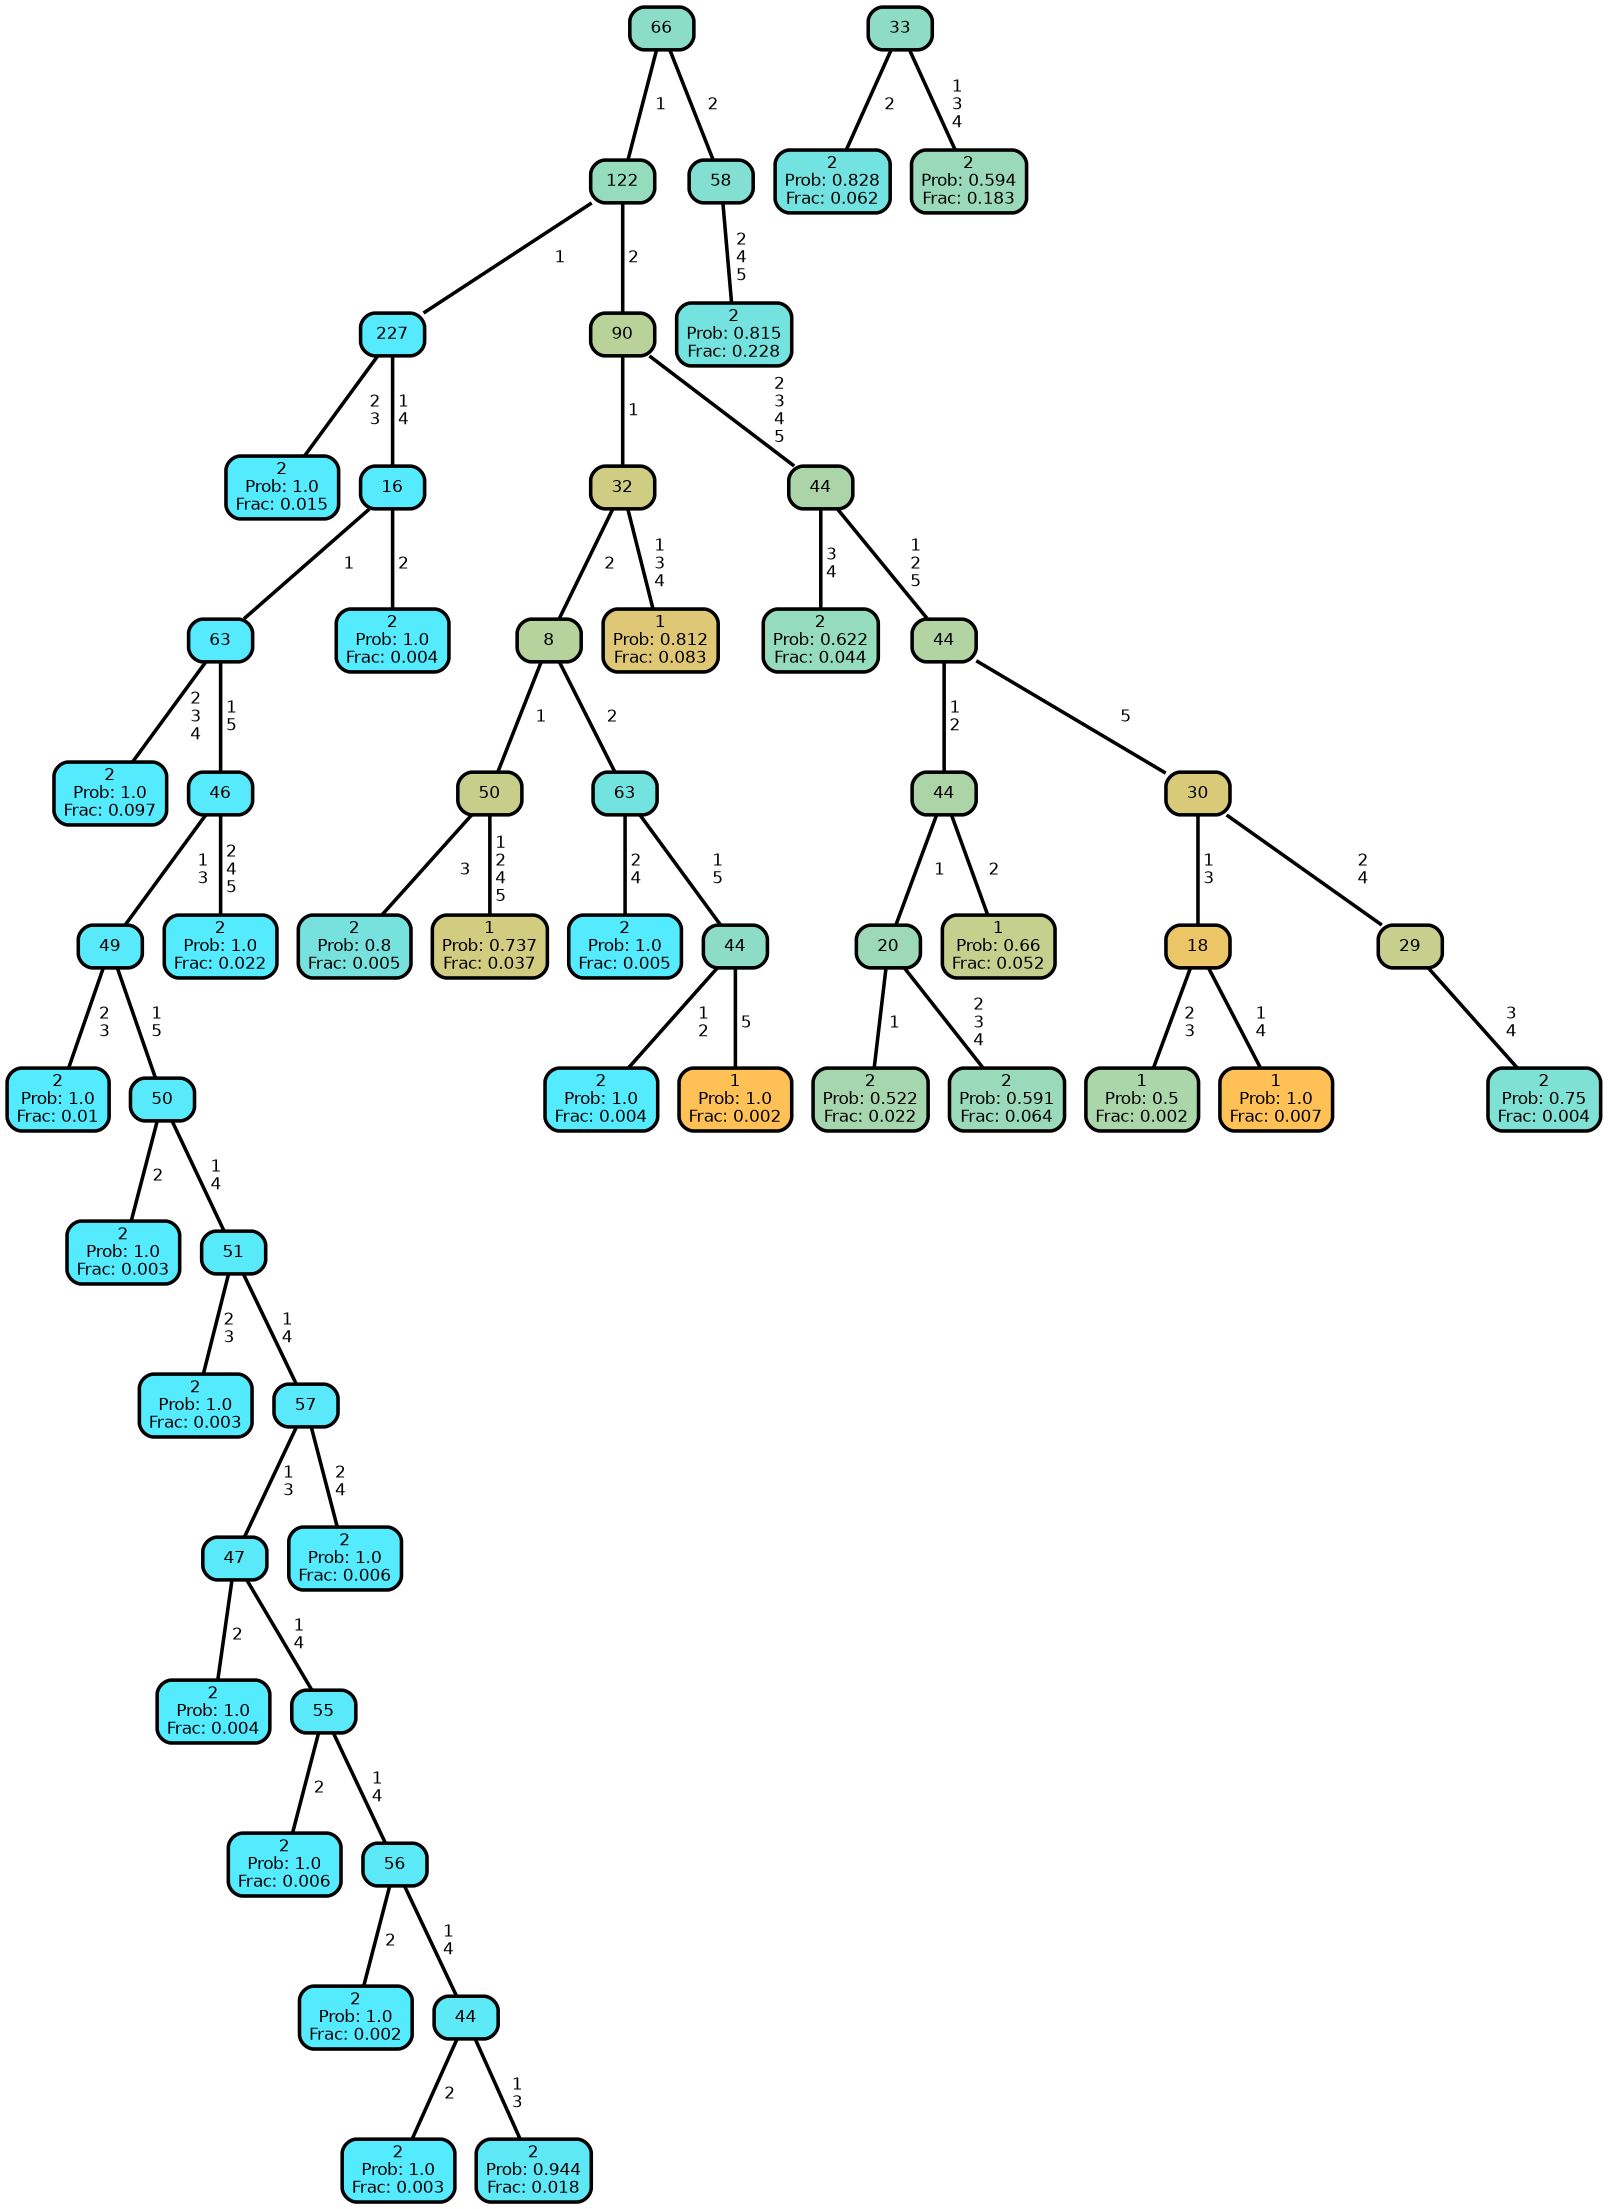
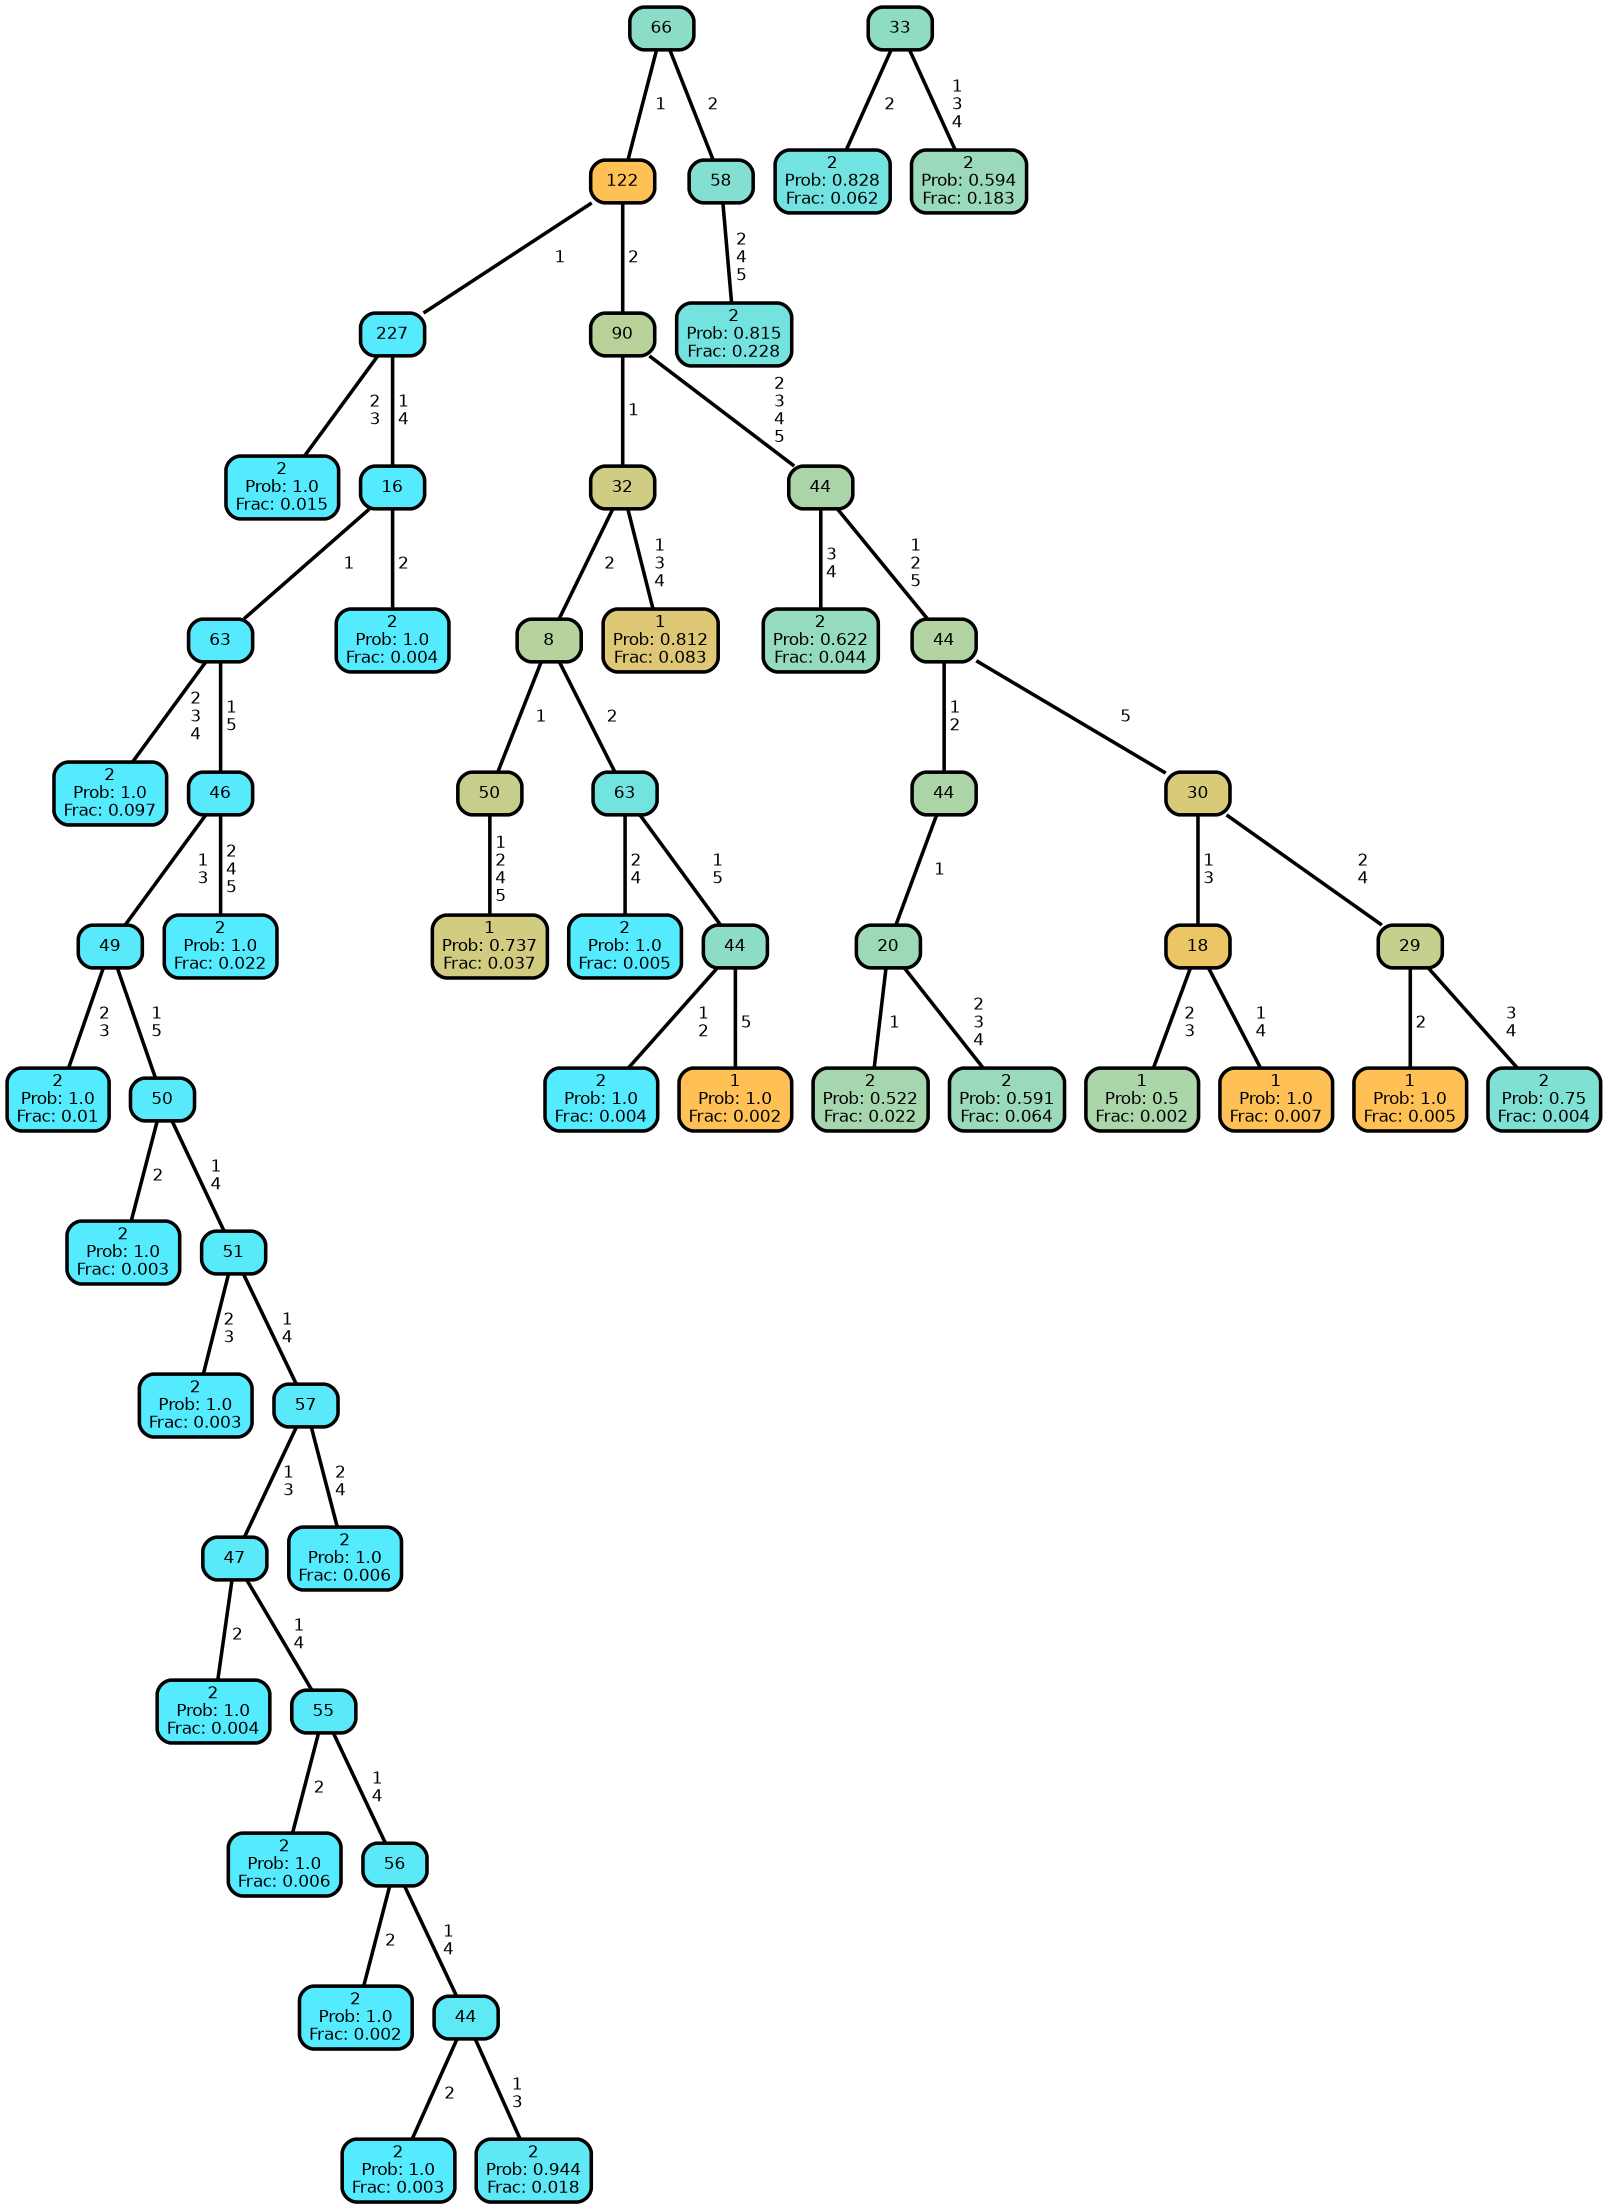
node "122": fillcolor #95dbbe -> #ffc155
node "2 Prob: 0.8 Frac: 0.005": removed
node "1 Prob: 0.66 Frac: 0.052": removed
node "1 Prob: 1.0 Frac: 0.005": added
